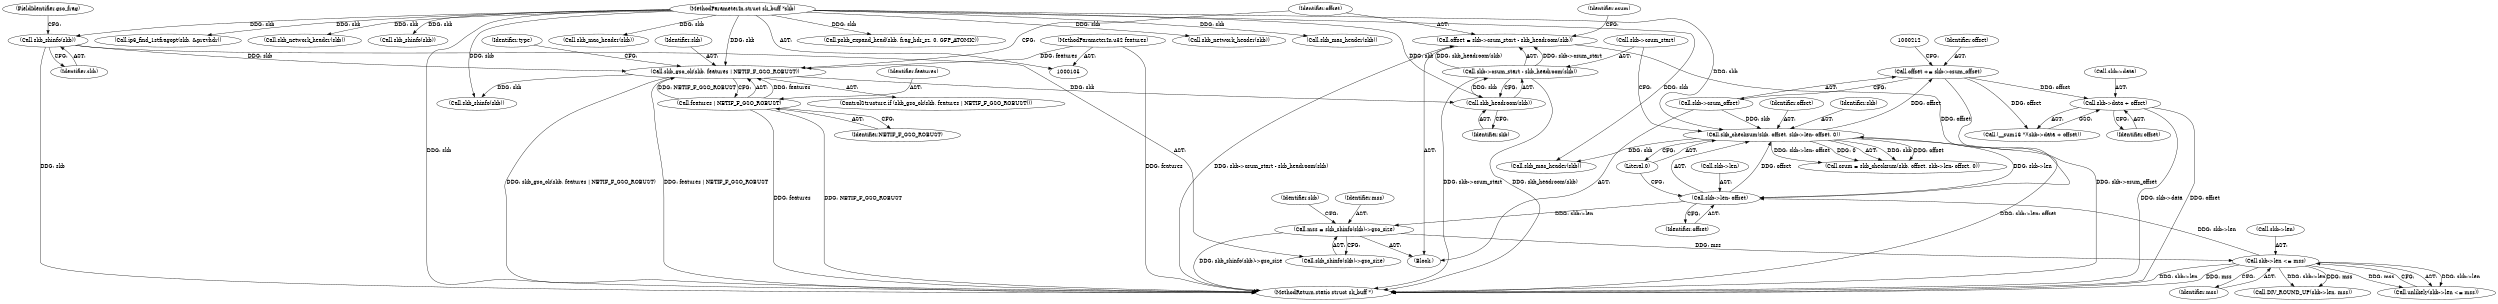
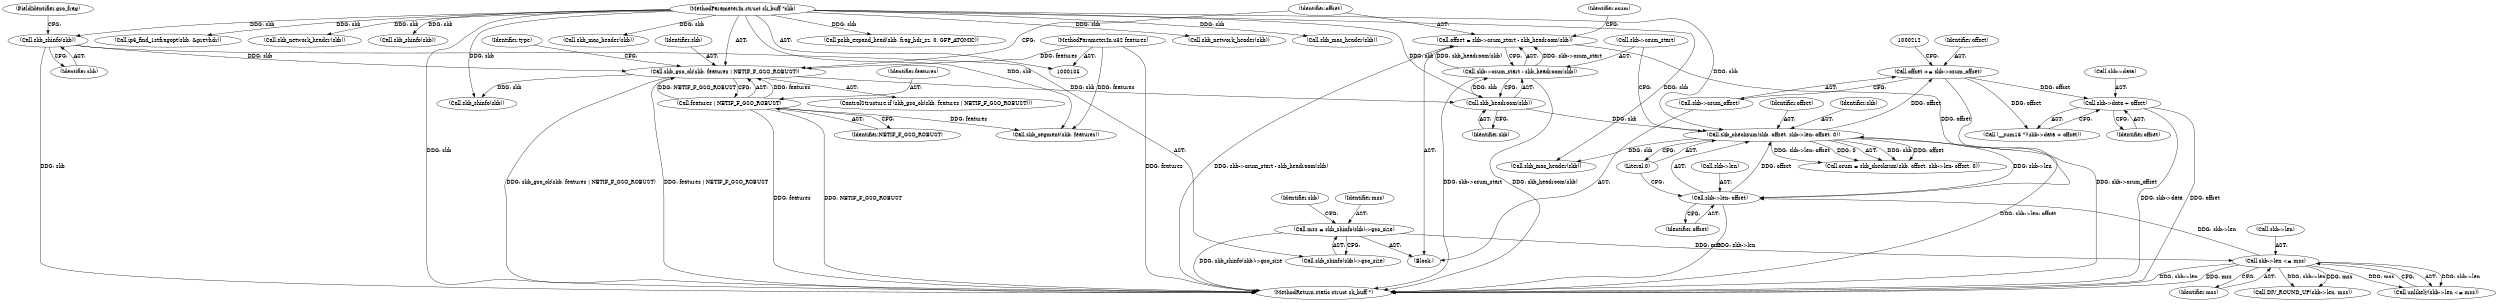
edge "(MethodParameterIn,struct sk_buff *skb)" -> "(Call,skb_gso_ok(skb, features | NETIF_F_GSO_ROBUST))": label "DDG: skb" -> "AST: "
edge "(Call,offset = skb->csum_start - skb_headroom(skb))" -> "(Call,skb->csum_start - skb_headroom(skb))": added, label "CFG:"
edge "(Call,skb->csum_offset)" -> "(Call,skb_checksum(skb, offset, skb->len- offset, 0))": now "(Call,skb_headroom(skb))" -> "(Call,skb_checksum(skb, offset, skb->len- offset, 0))"
edge "(Call,(__sum16 *)(skb->data + offset))" -> "(Call,skb->data + offset)": label "GSO: " -> "CFG: "
node "(Call,skb_segment(skb, features))": added
edge "(Call,skb->len- offset)" -> "(Call,mss = skb_shinfo(skb)->gso_size)": now "(Call,skb->len- offset)" -> "(MethodReturn,static struct sk_buff *)"
